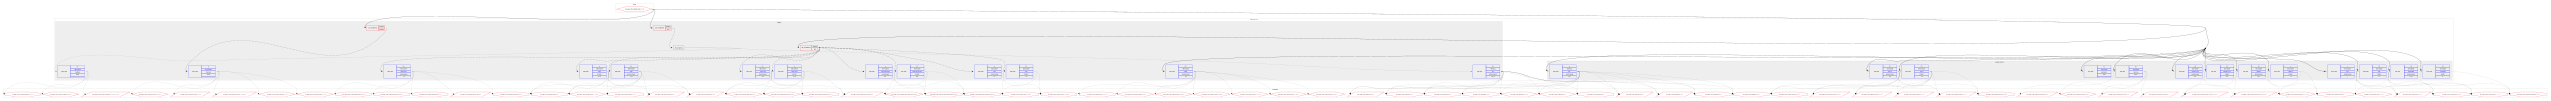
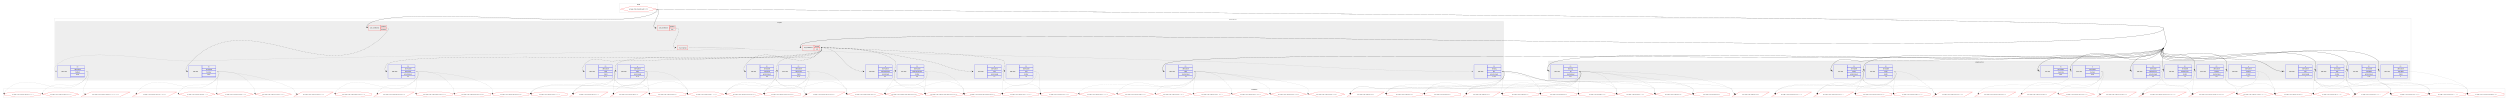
node "portage://dev-haskell/binary-0.7.2.3": removed
